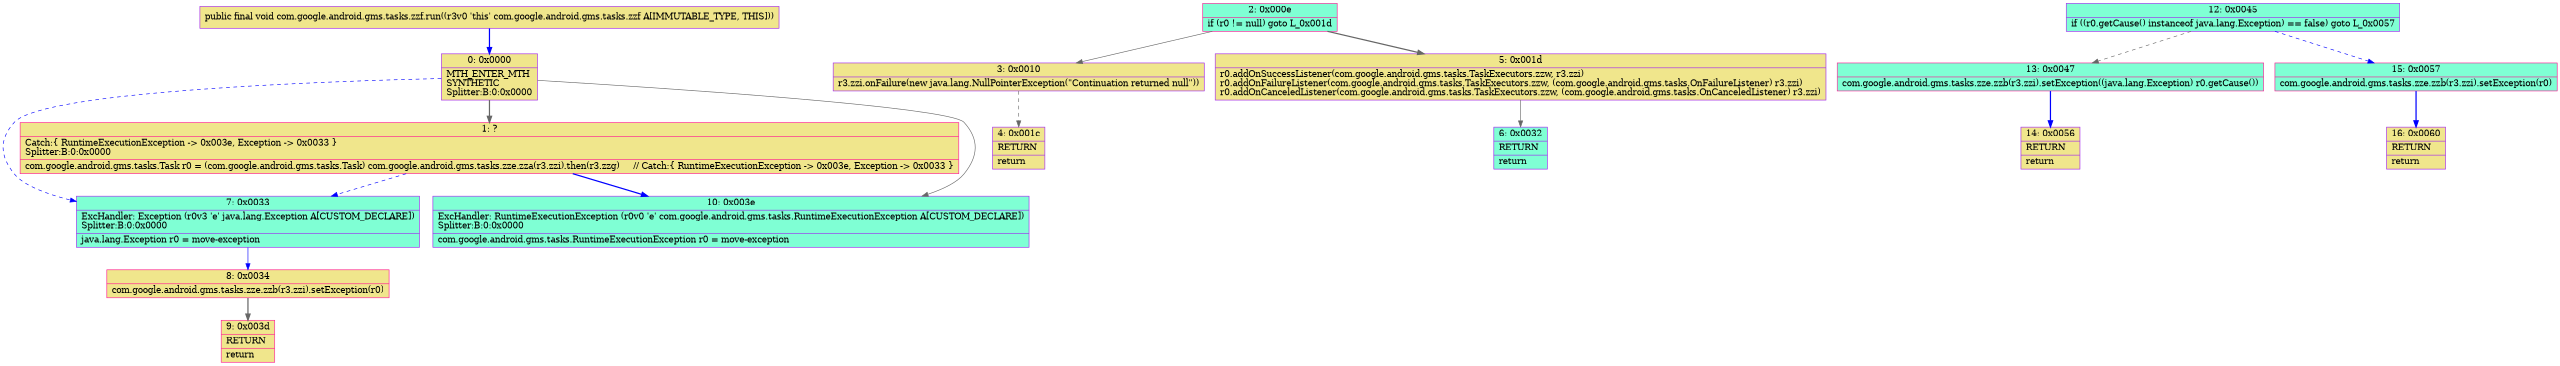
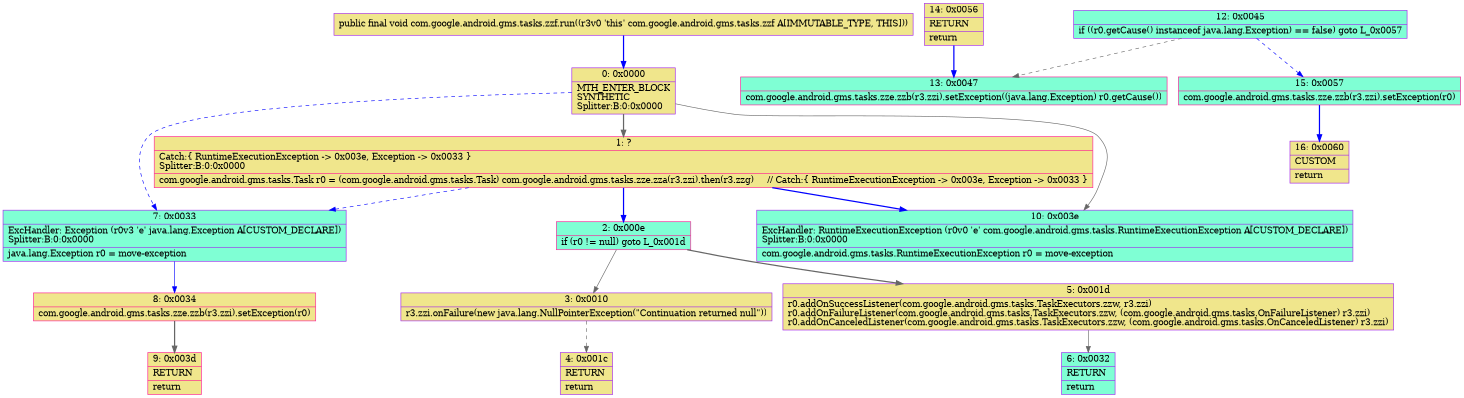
node "0: 0x0000": text "MTH_ENTER_MTH" -> "MTH_ENTER_BLOCK"
edge "13: 0x0047" -> "14: 0x0056": reversed
node "16: 0x0060": text "RETURN" -> "CUSTOM"
edge "1: ?" -> "2: 0x000e": added
